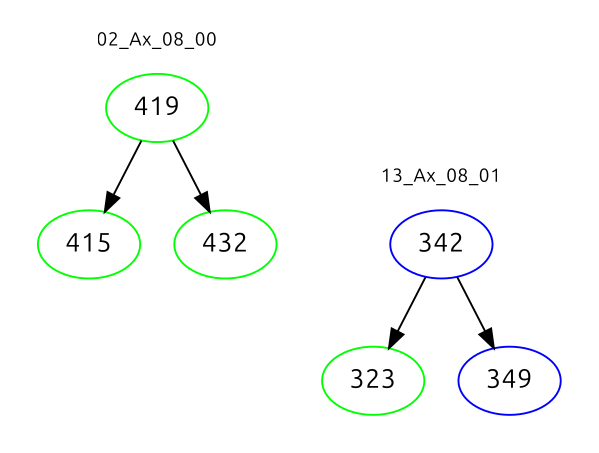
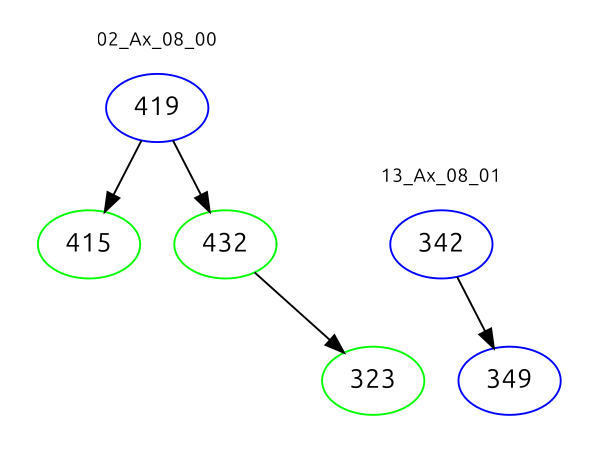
node "419": color green -> blue
edge "342" -> "323": now "432" -> "323"
